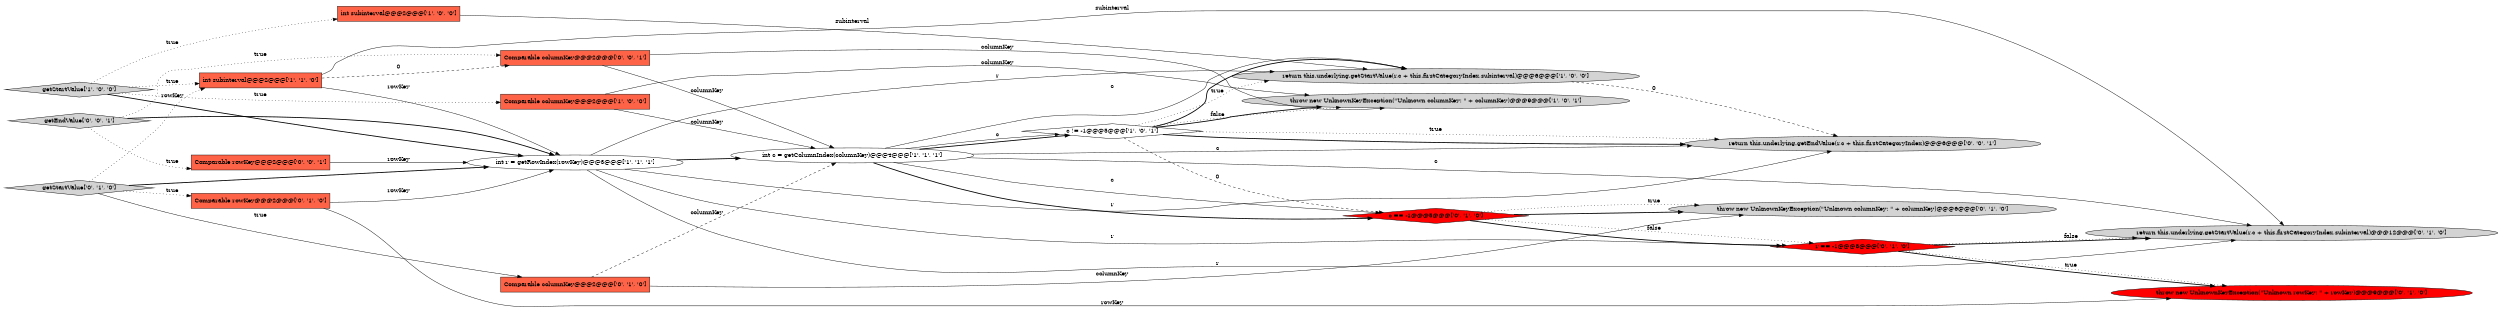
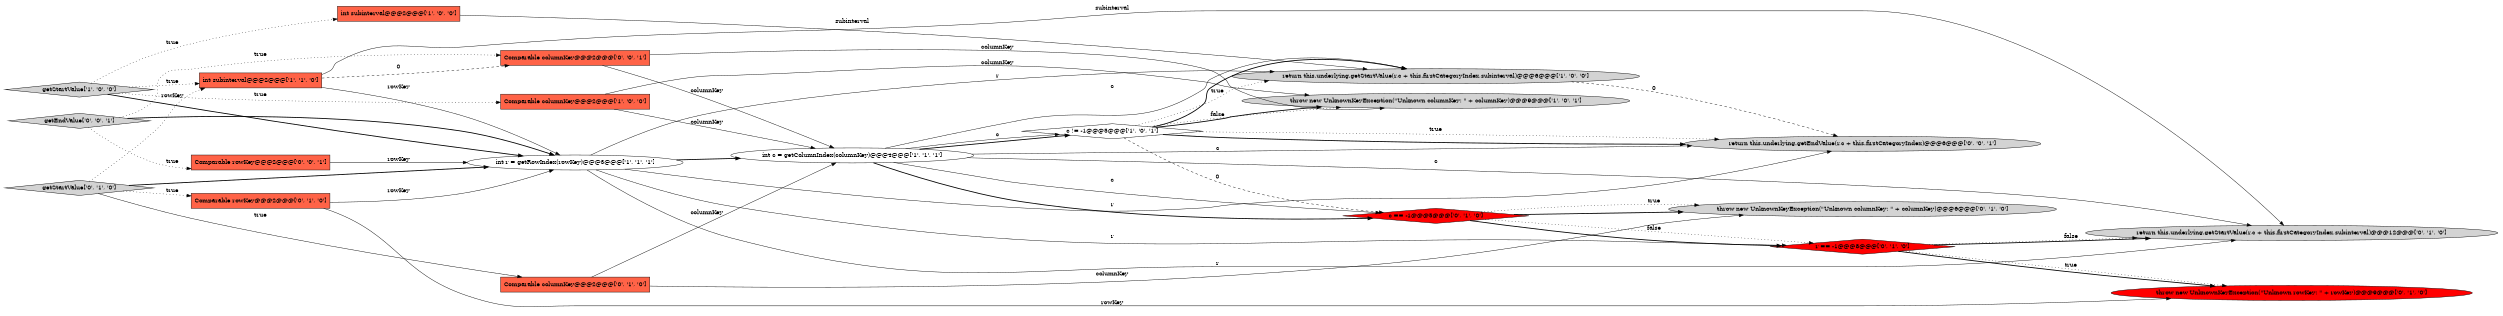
edge "Comparable columnKey@@@2@@@['0', '1', '0']" -> "int c = getColumnIndex(columnKey)@@@4@@@['1', '1', '1']": style dashed -> solid
